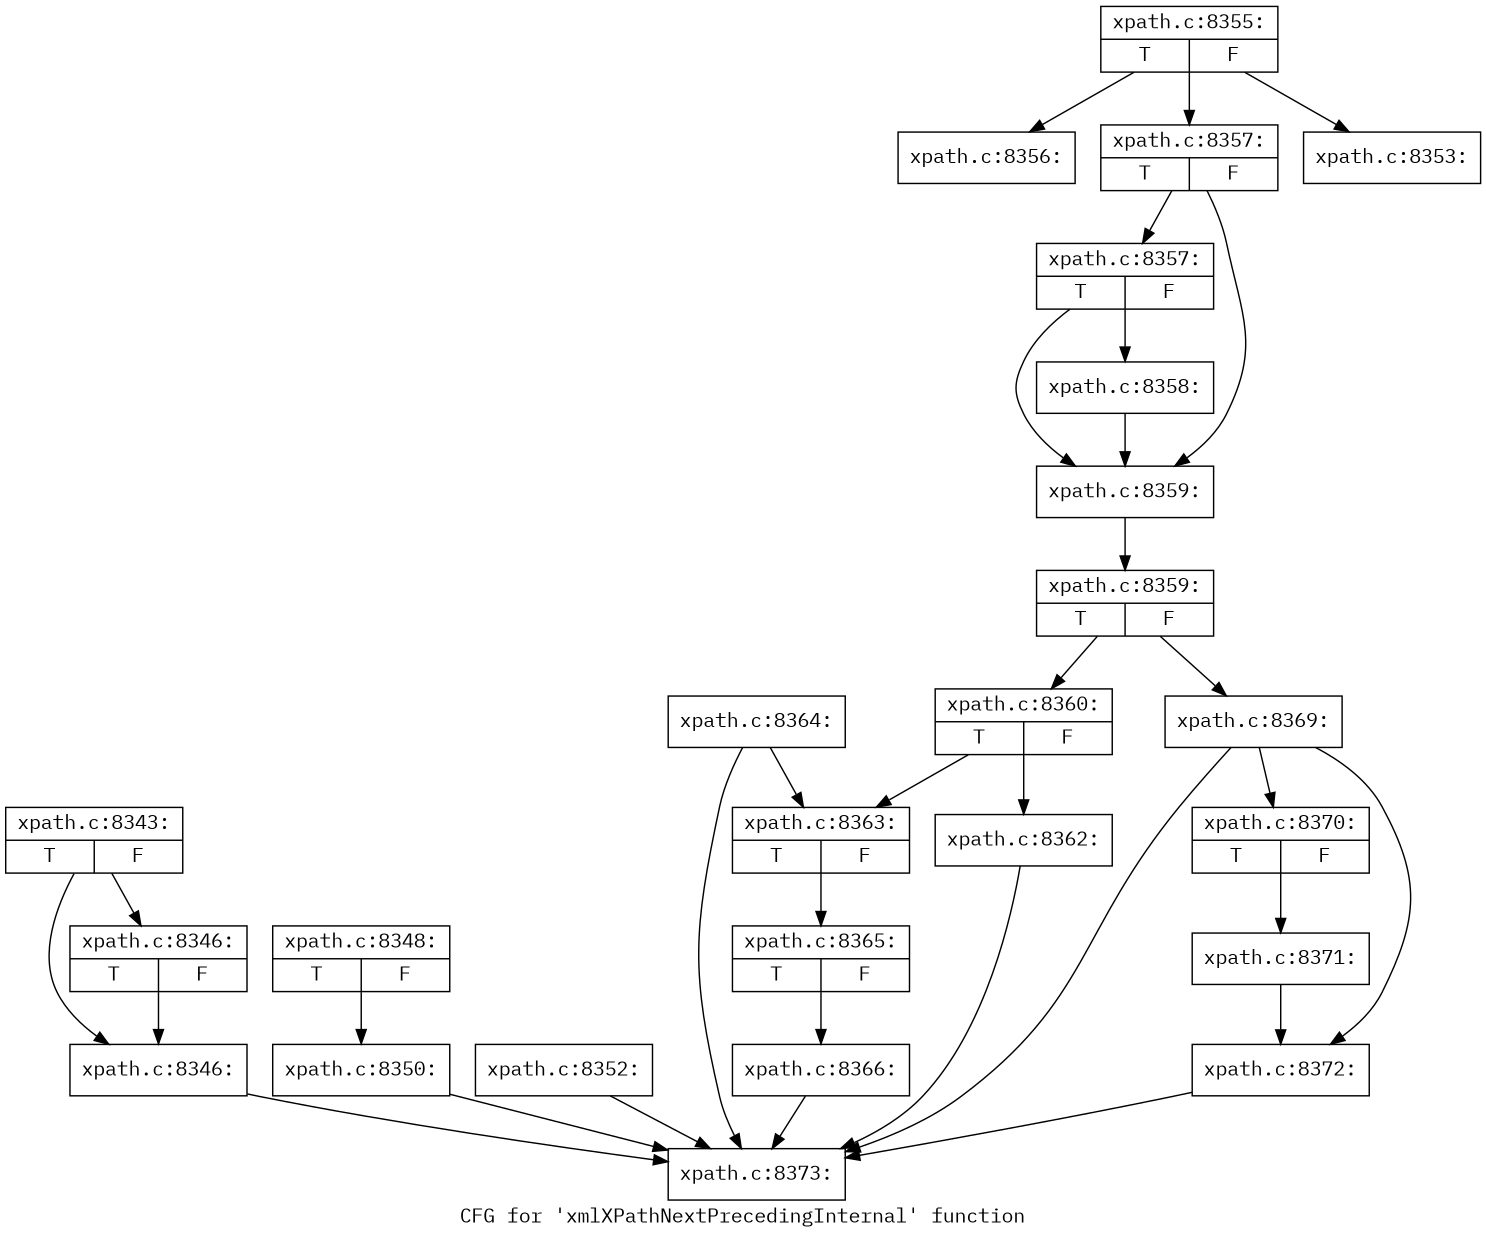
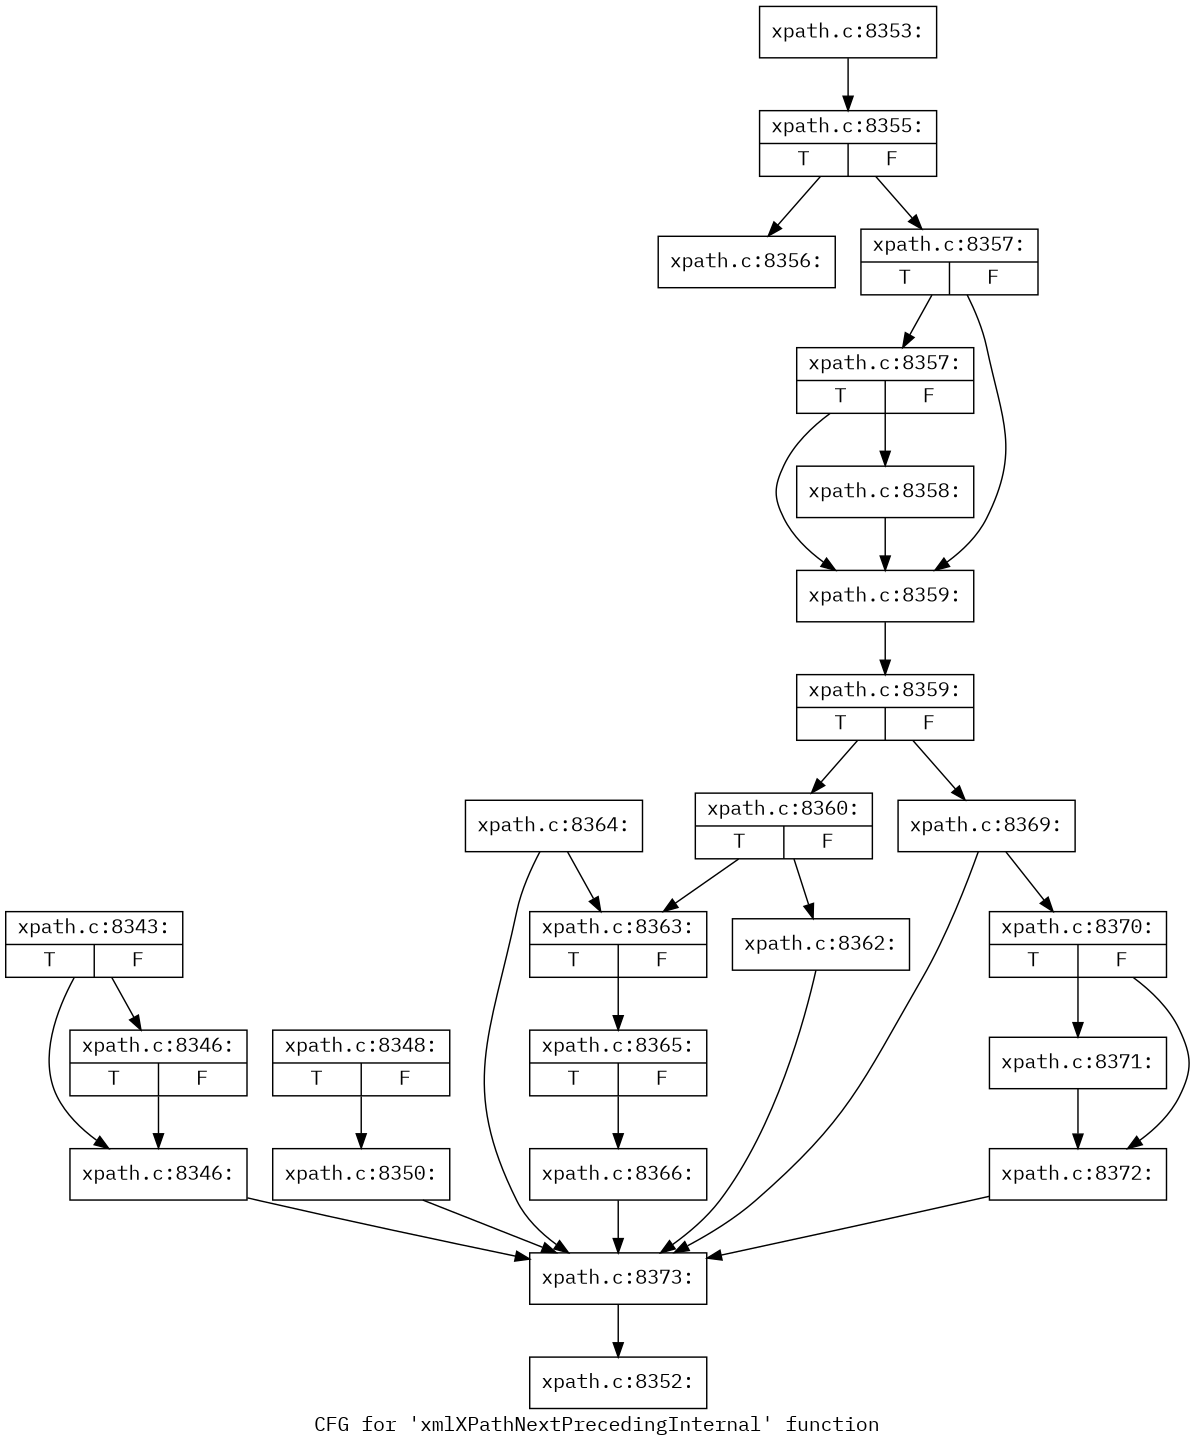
edge "xpath.c:8355:" -> "xpath.c:8353:": reversed
edge "xpath.c:8369:" -> "xpath.c:8372:": now "xpath.c:8370:" -> "xpath.c:8372:"
edge "xpath.c:8352:" -> "xpath.c:8373:": reversed
